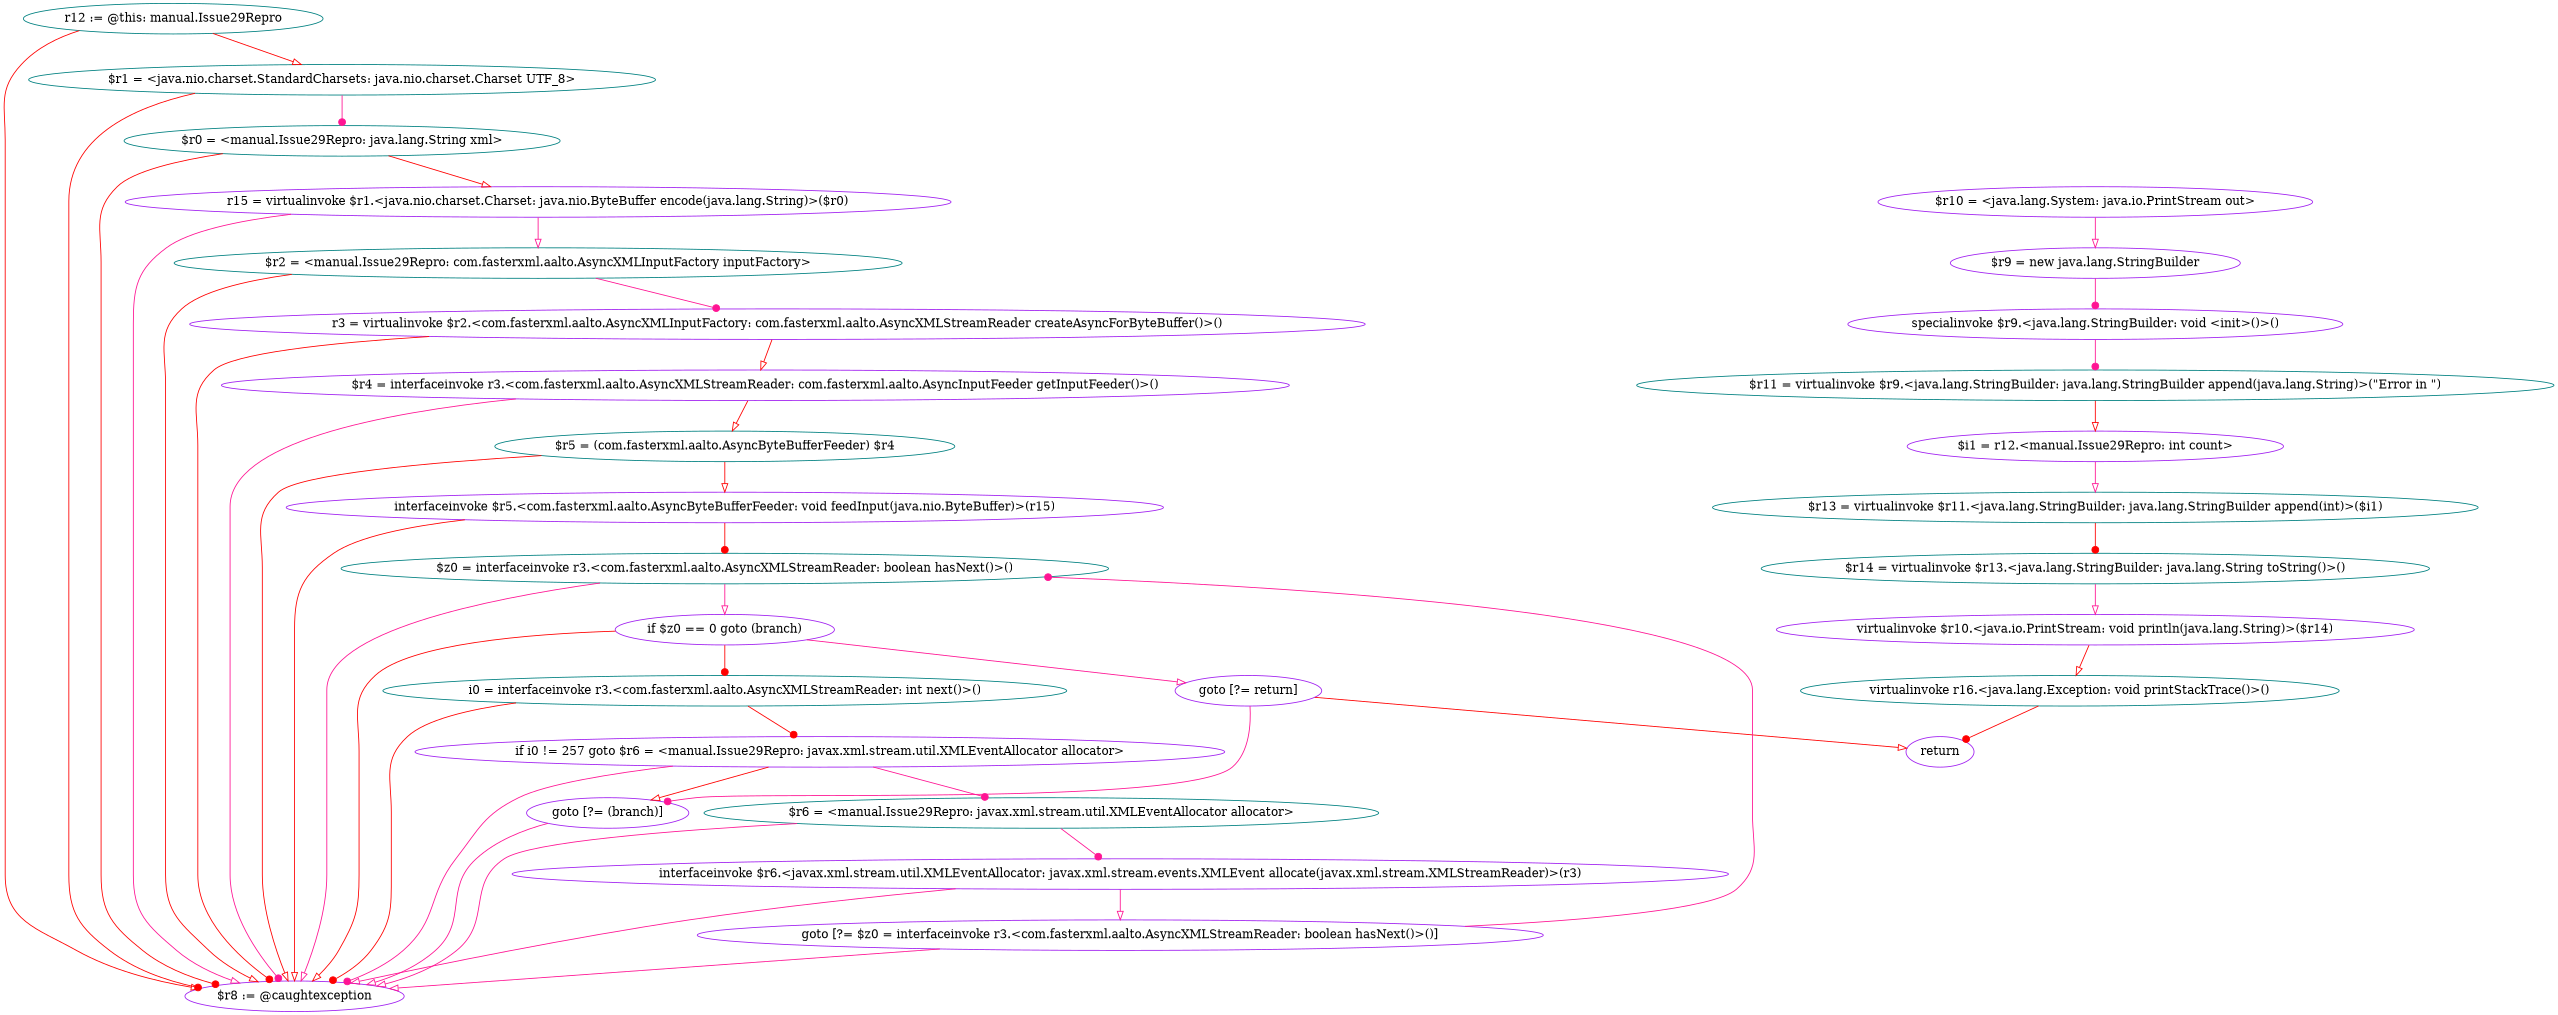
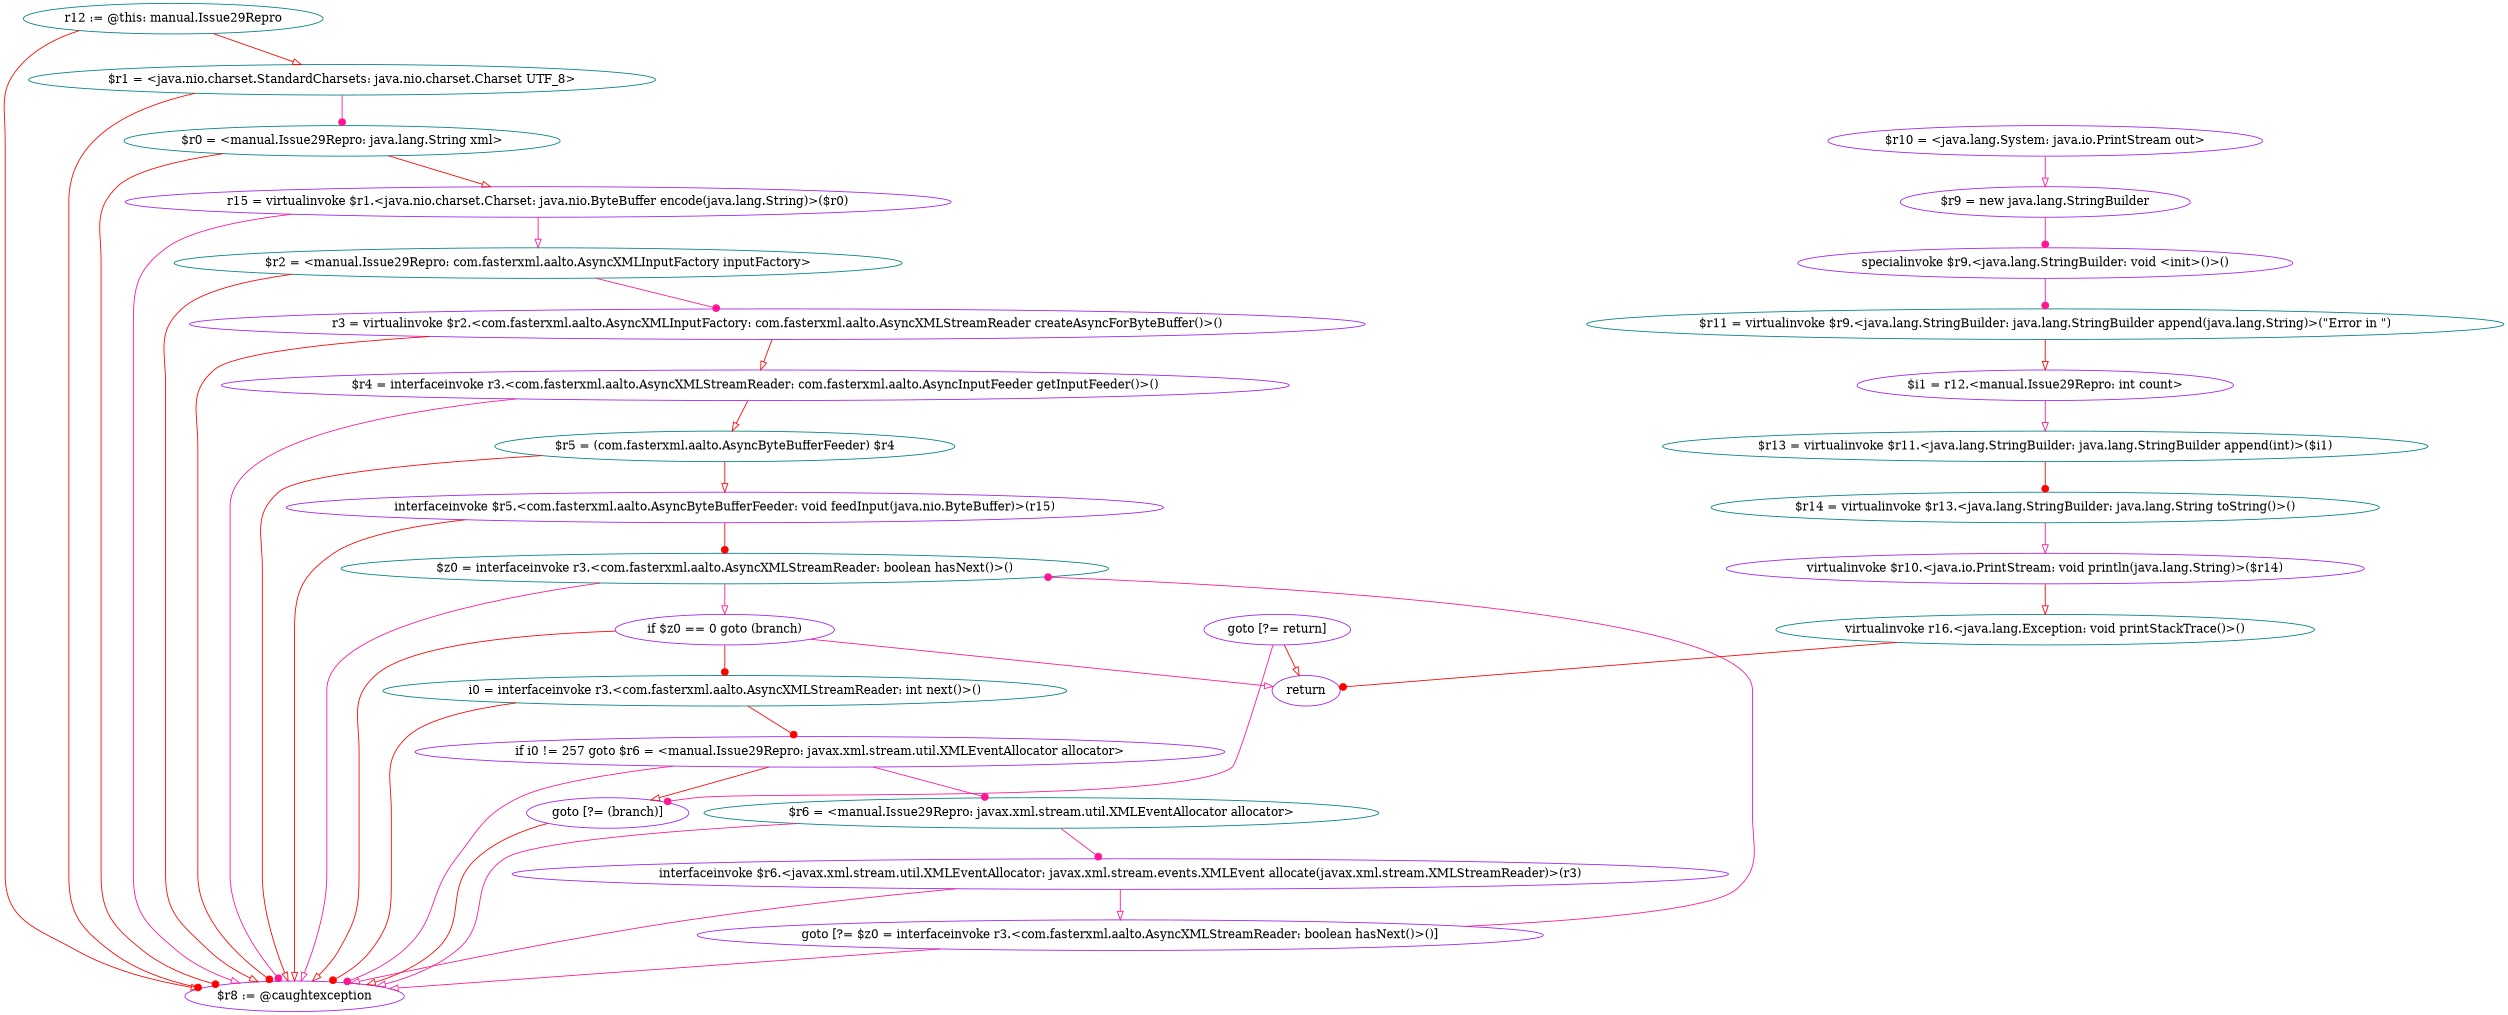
edge "if $z0 == 0 goto (branch)" -> "goto [?= return]": now "if $z0 == 0 goto (branch)" -> "return"
edge "goto [?= (branch)]" -> "$r8 := @caughtexception": color deeppink -> red
